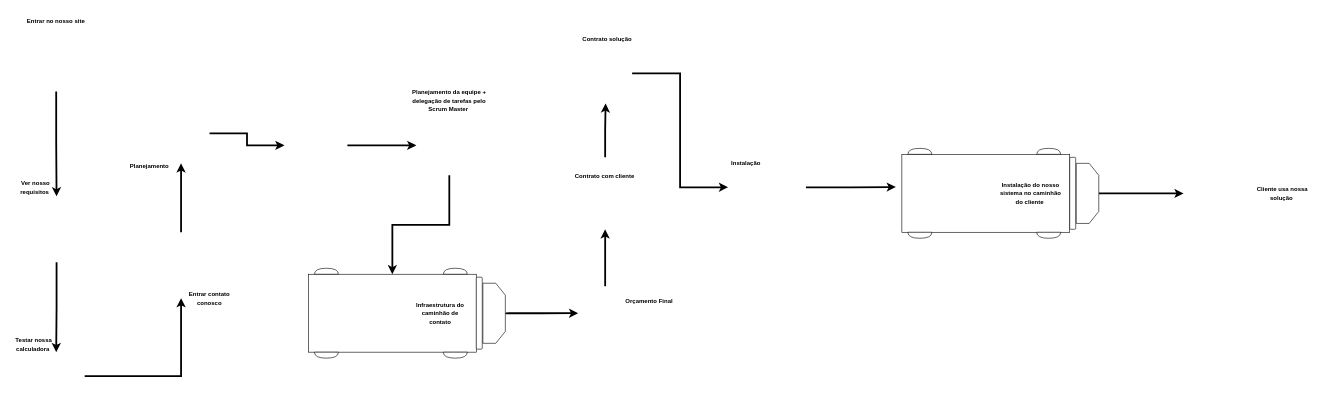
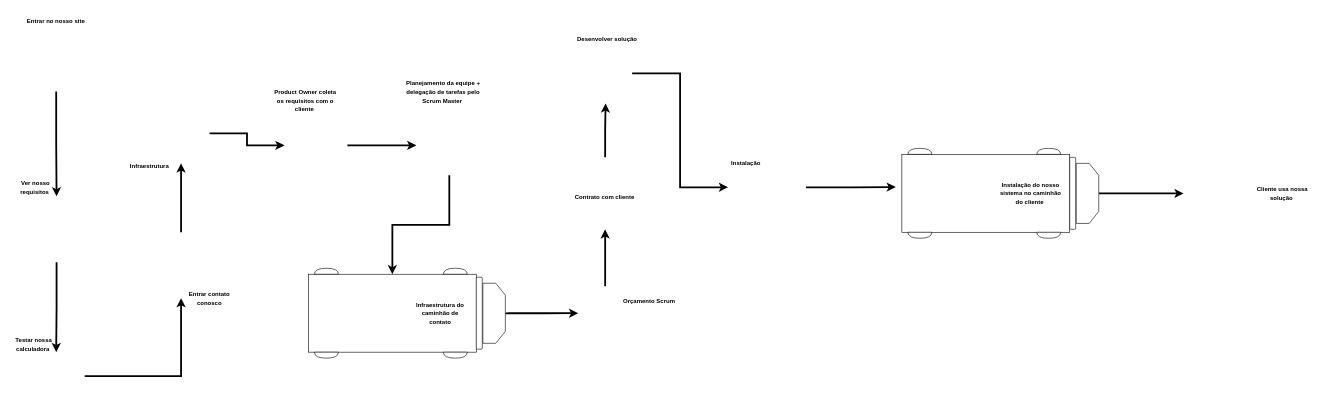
node "Contrato solução": label "Contrato solução" -> "Desenvolver solução"
node "Product Owner coleta os requisitos com o cliente": added
node "Planejamento da equipe + delegação de tarefas pelo Scrum Master": moved (449, 101) -> (443, 92)
node "Planejamento": label "Planejamento" -> "Infraestrutura"
node "Contrato com cliente": moved (604, 176) -> (604, 197)
node "Orçamento Final": label "Orçamento Final" -> "Orçamento Scrum"
